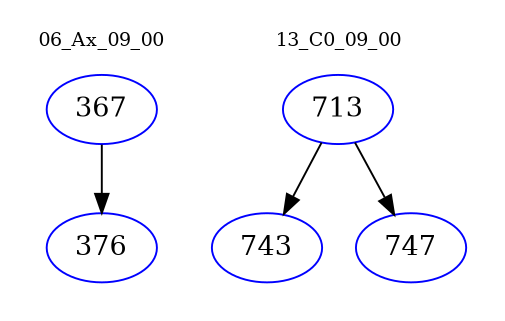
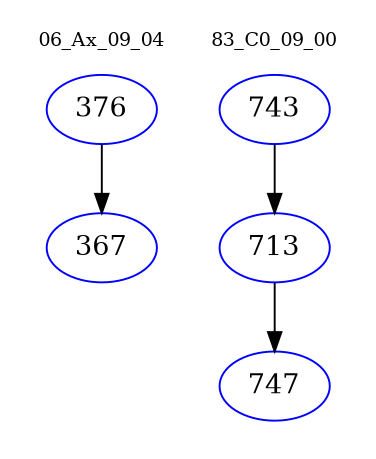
cluster "06_Ax_09_00": label "06_Ax_09_00" -> "06_Ax_09_04"
cluster "13_C0_09_00": label "13_C0_09_00" -> "83_C0_09_00"
edge "367" -> "376": reversed
edge "713" -> "743": reversed
